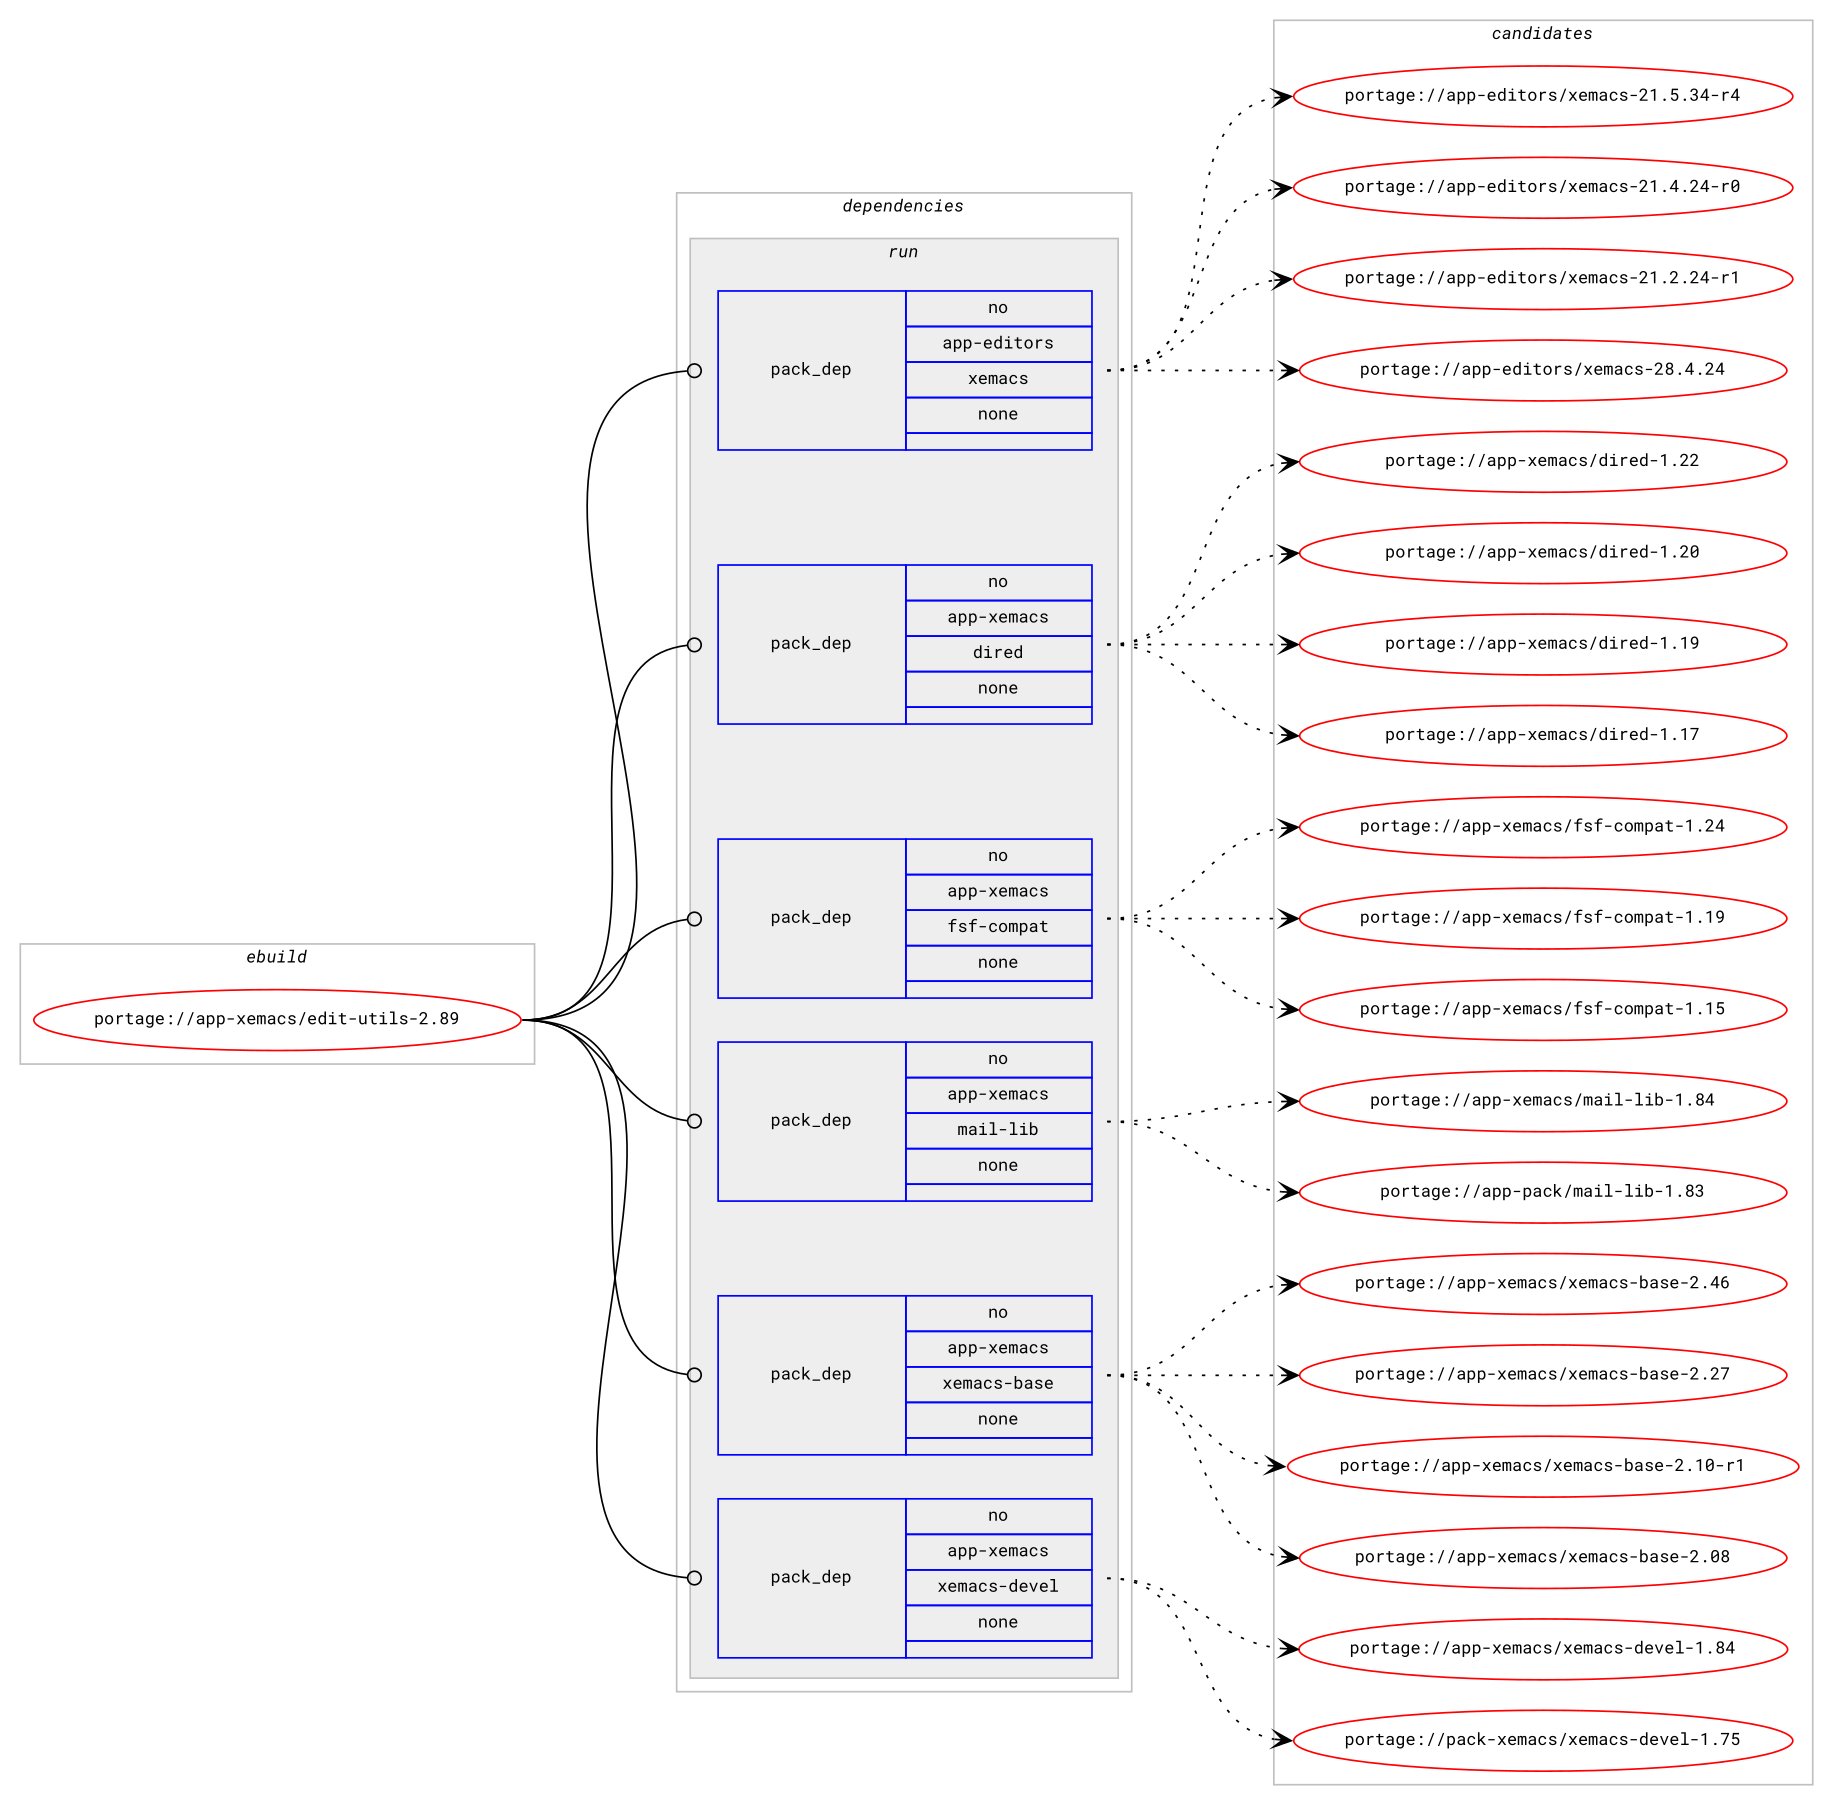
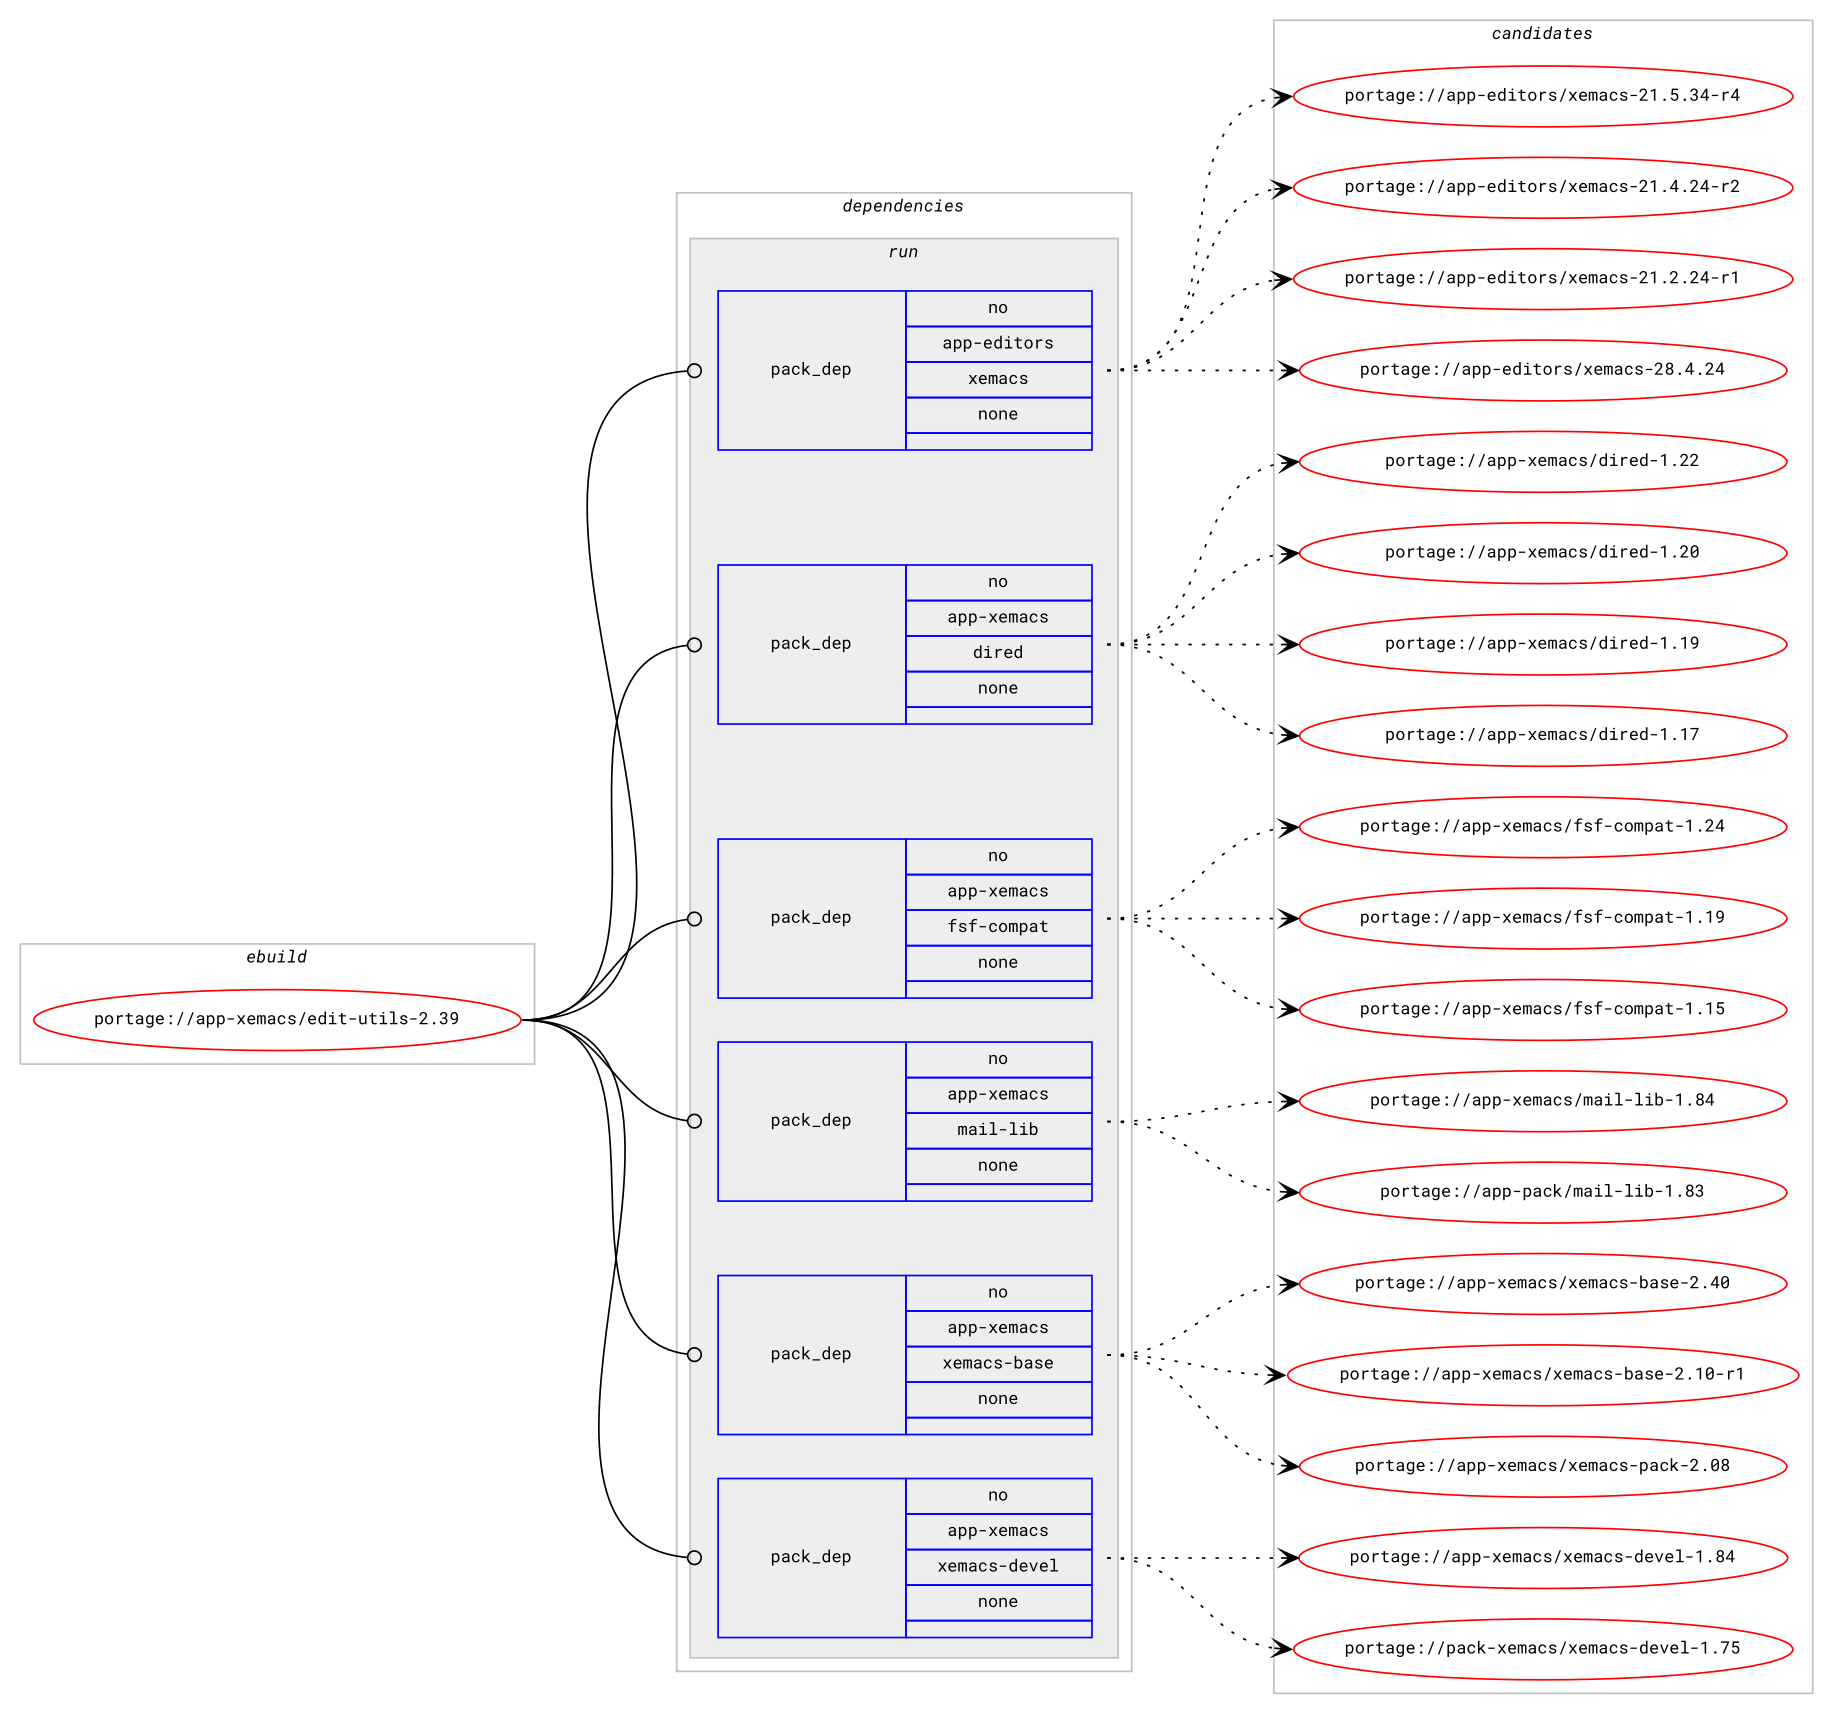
node "portage://app-editors/xemacs-21.4.24-r0": label "portage://app-editors/xemacs-21.4.24-r0" -> "portage://app-editors/xemacs-21.4.24-r2"
node "portage://app-xemacs/edit-utils-2.89": label "portage://app-xemacs/edit-utils-2.89" -> "portage://app-xemacs/edit-utils-2.39"
node "portage://app-xemacs/xemacs-base-2.46": label "portage://app-xemacs/xemacs-base-2.46" -> "portage://app-xemacs/xemacs-base-2.40"
node "portage://app-xemacs/xemacs-base-2.27": removed
node "portage://app-xemacs/xemacs-base-2.08": label "portage://app-xemacs/xemacs-base-2.08" -> "portage://app-xemacs/xemacs-pack-2.08"
